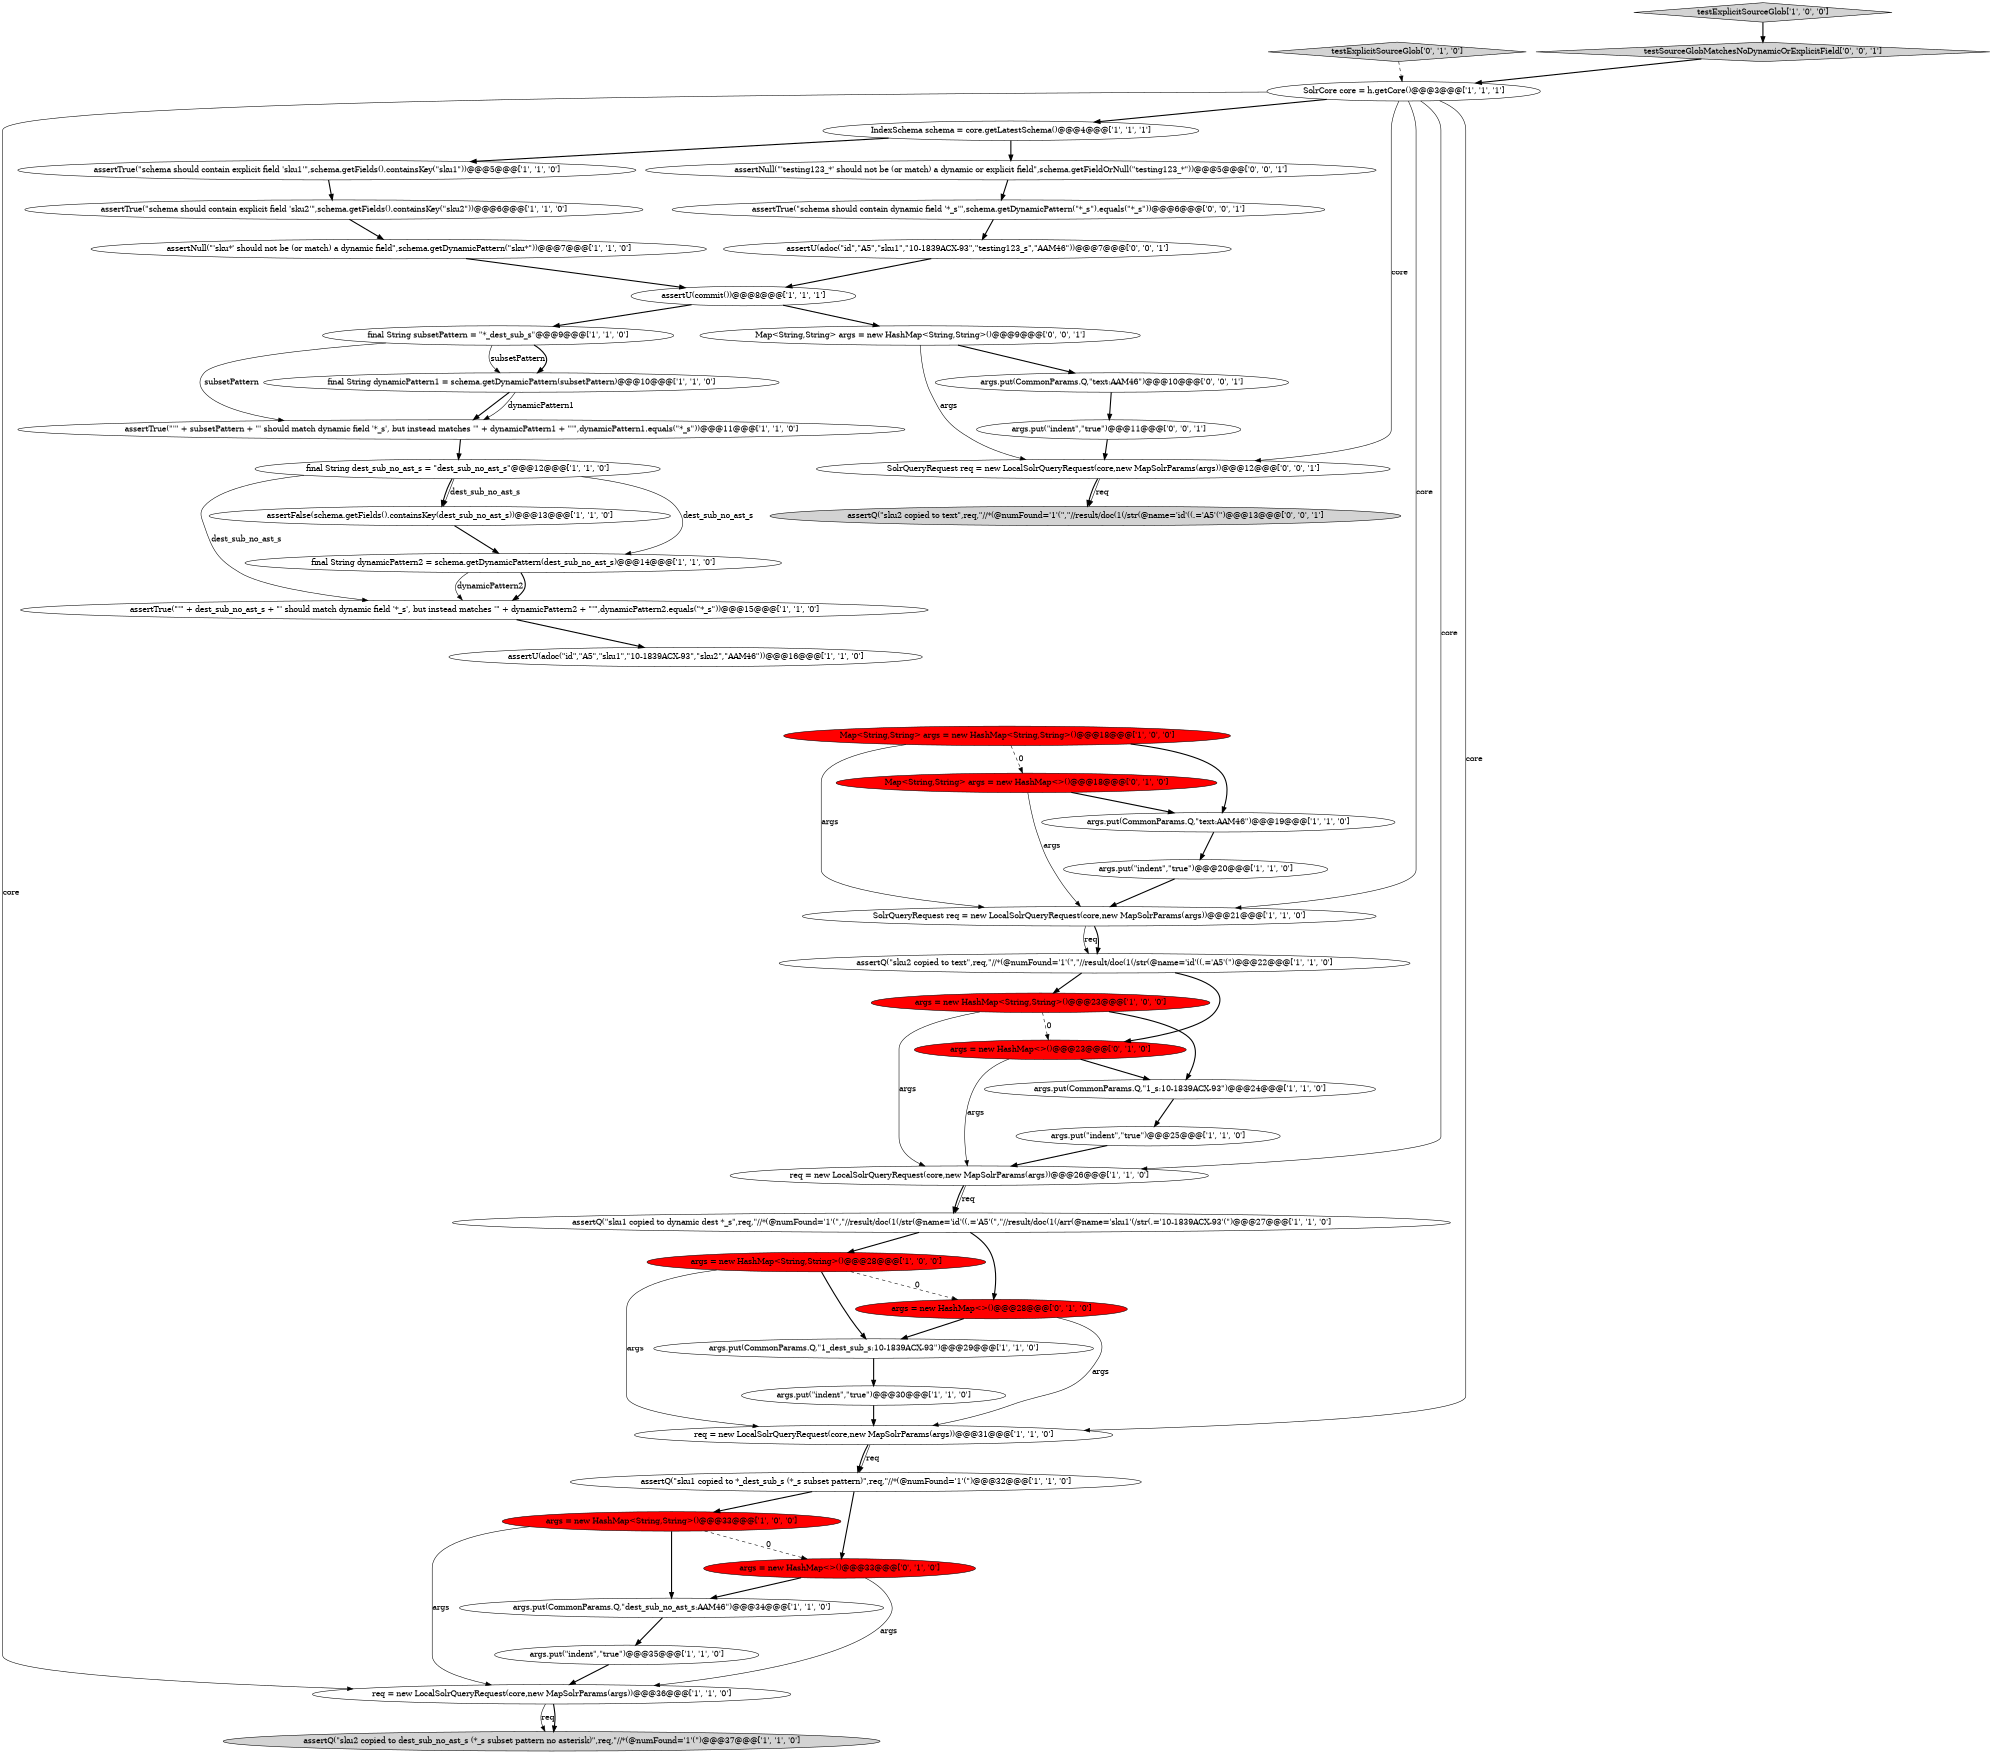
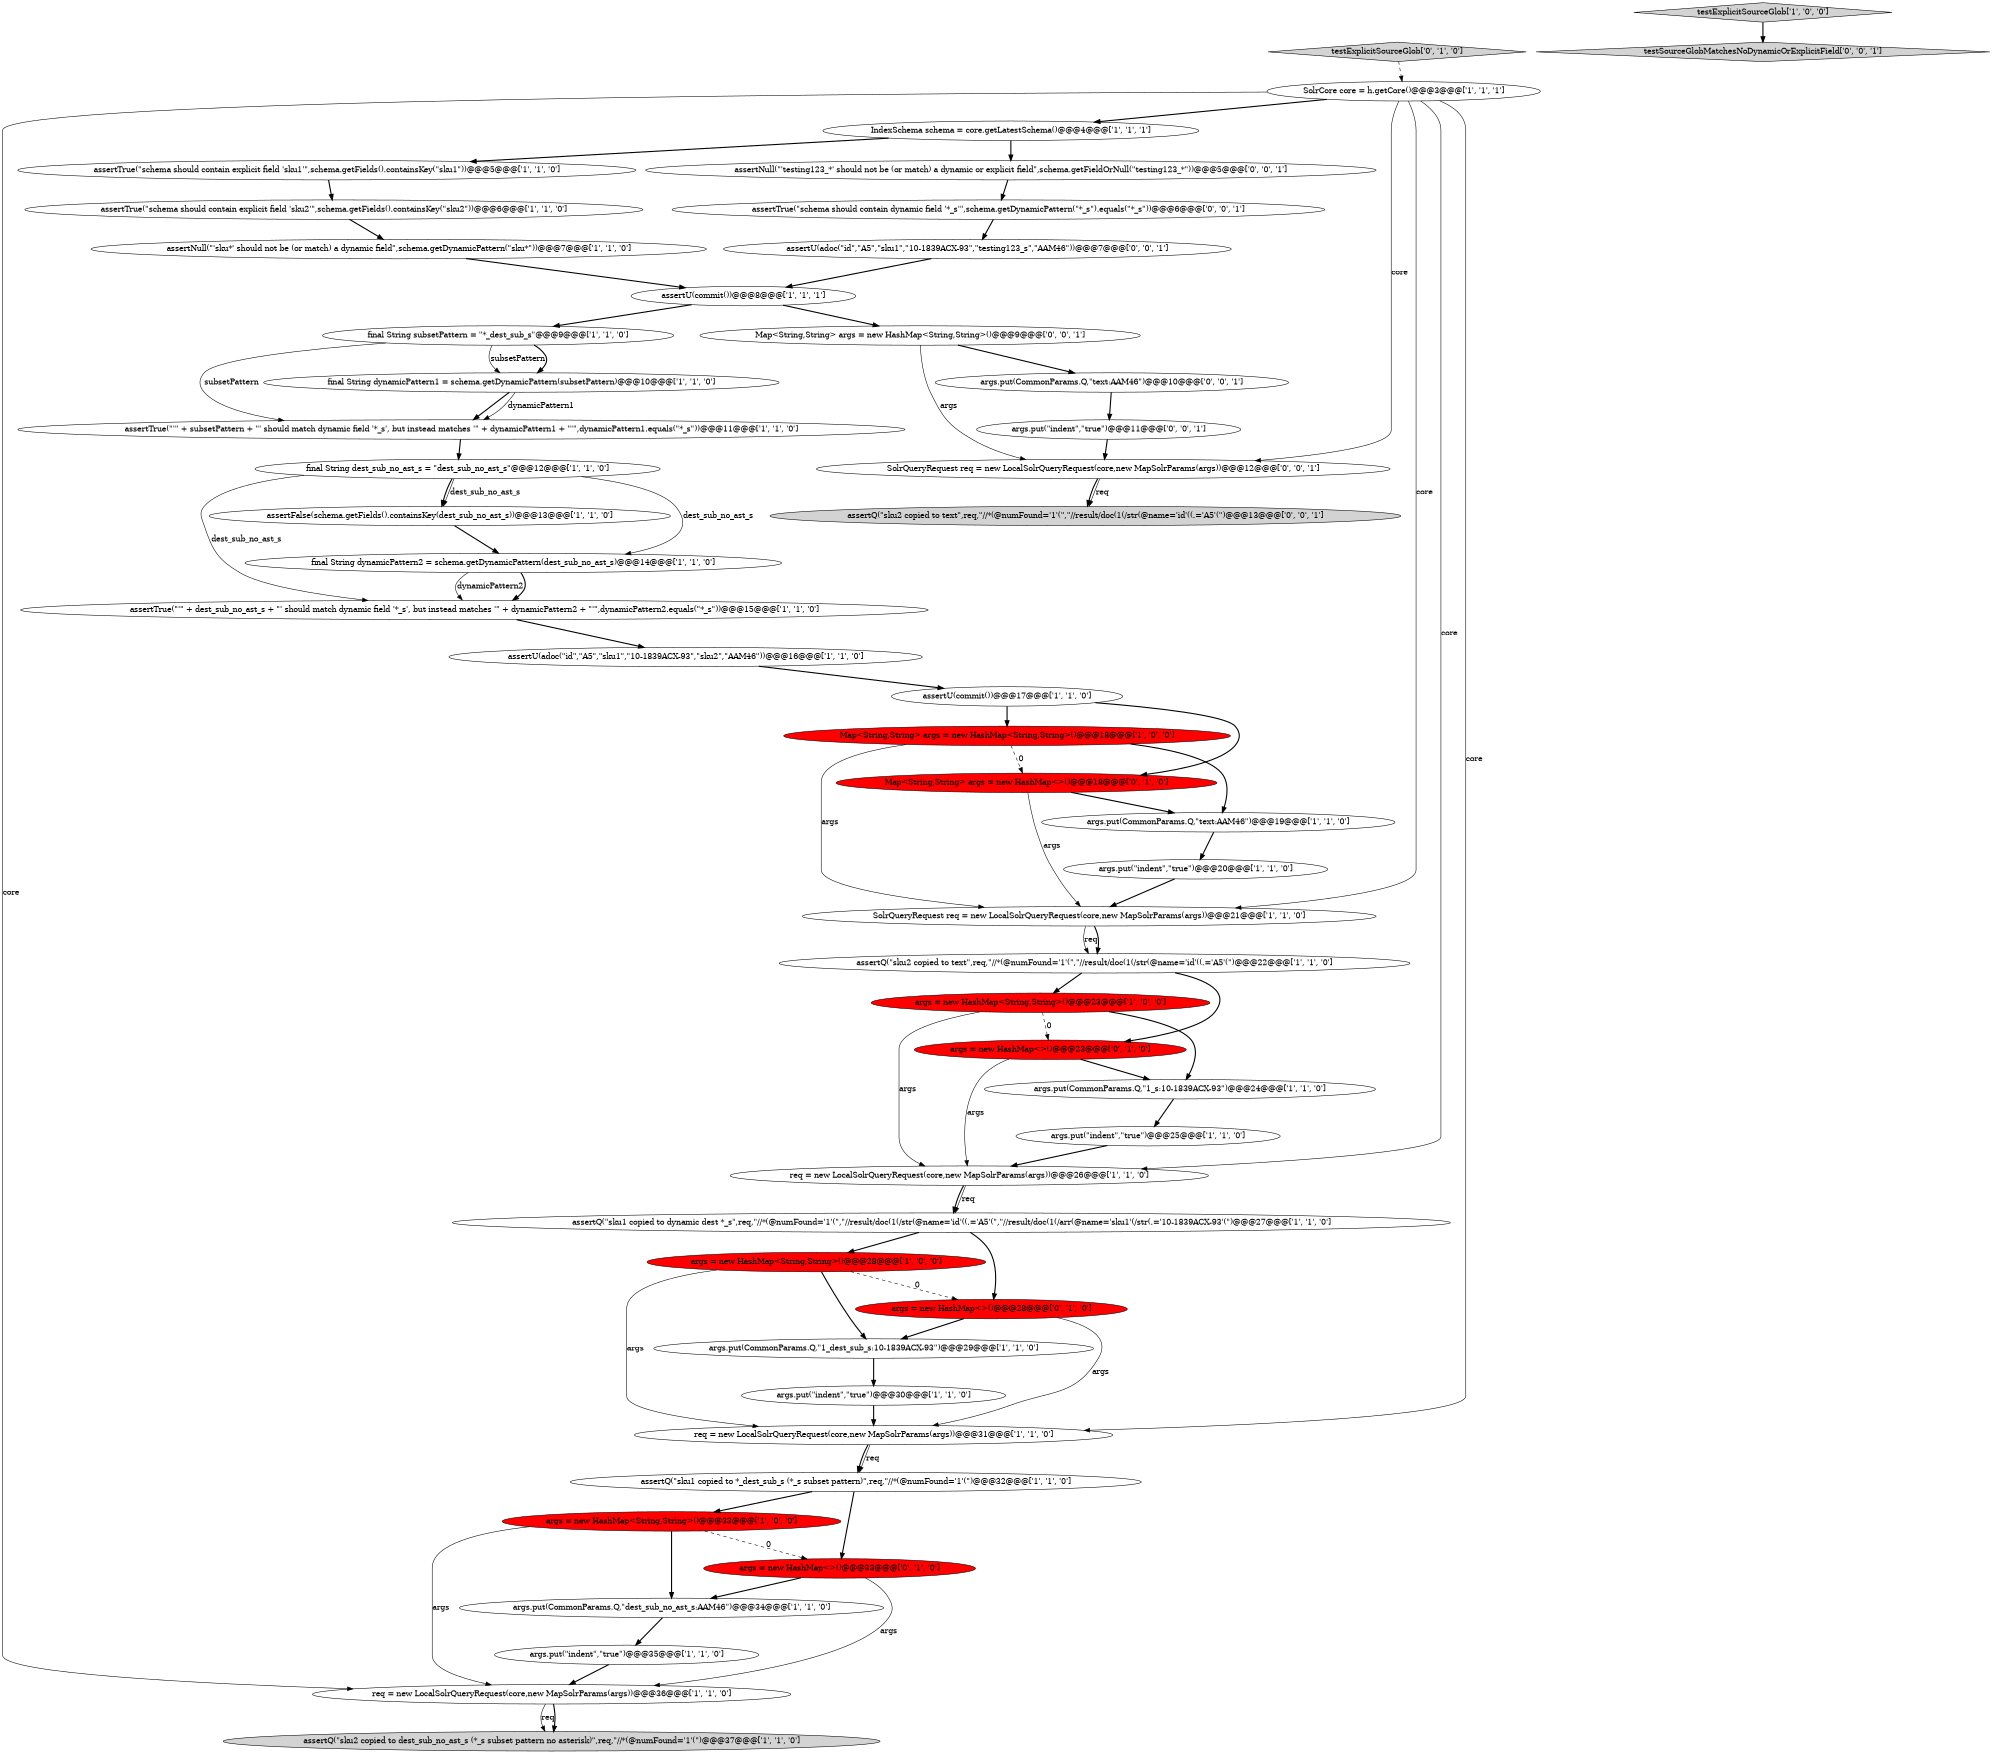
edge "testSourceGlobMatchesNoDynamicOrExplicitField['0', '0', '1']" -> "SolrCore core = h.getCore()@@@3@@@['1', '1', '1']": removed
node "assertU(commit())@@@17@@@['1', '1', '0']": added
